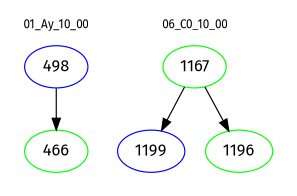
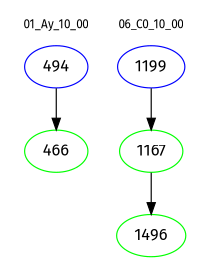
node "498": label "498" -> "494"
edge "1167" -> "1199": reversed
node "1196": label "1196" -> "1496"
